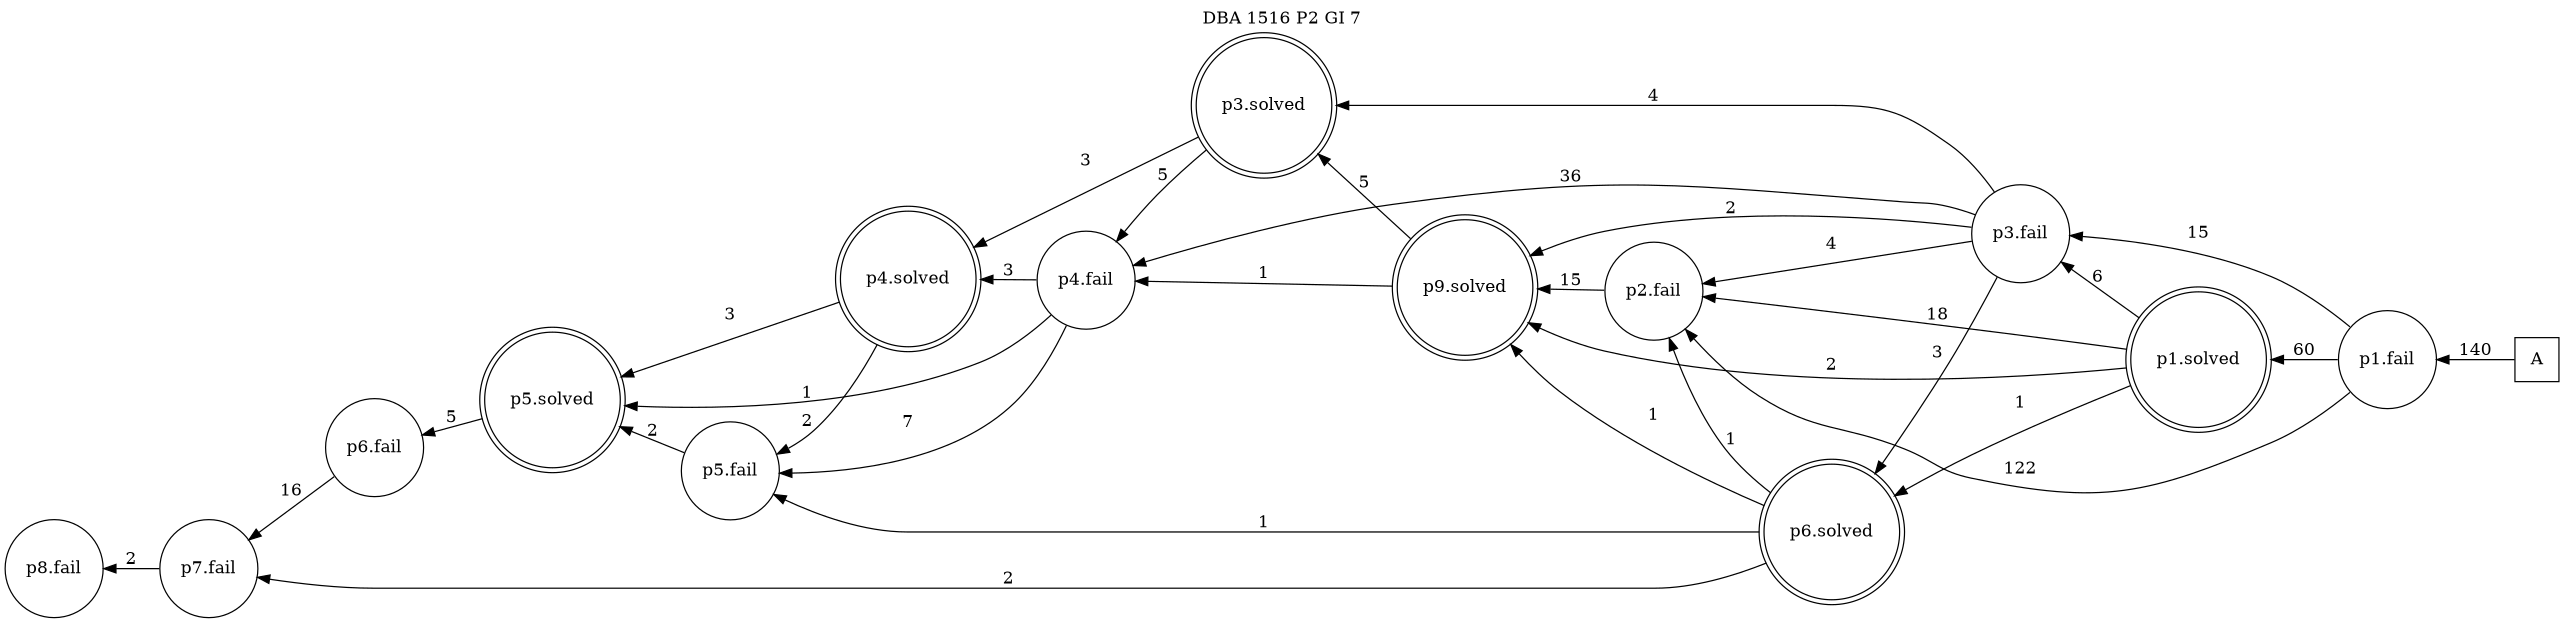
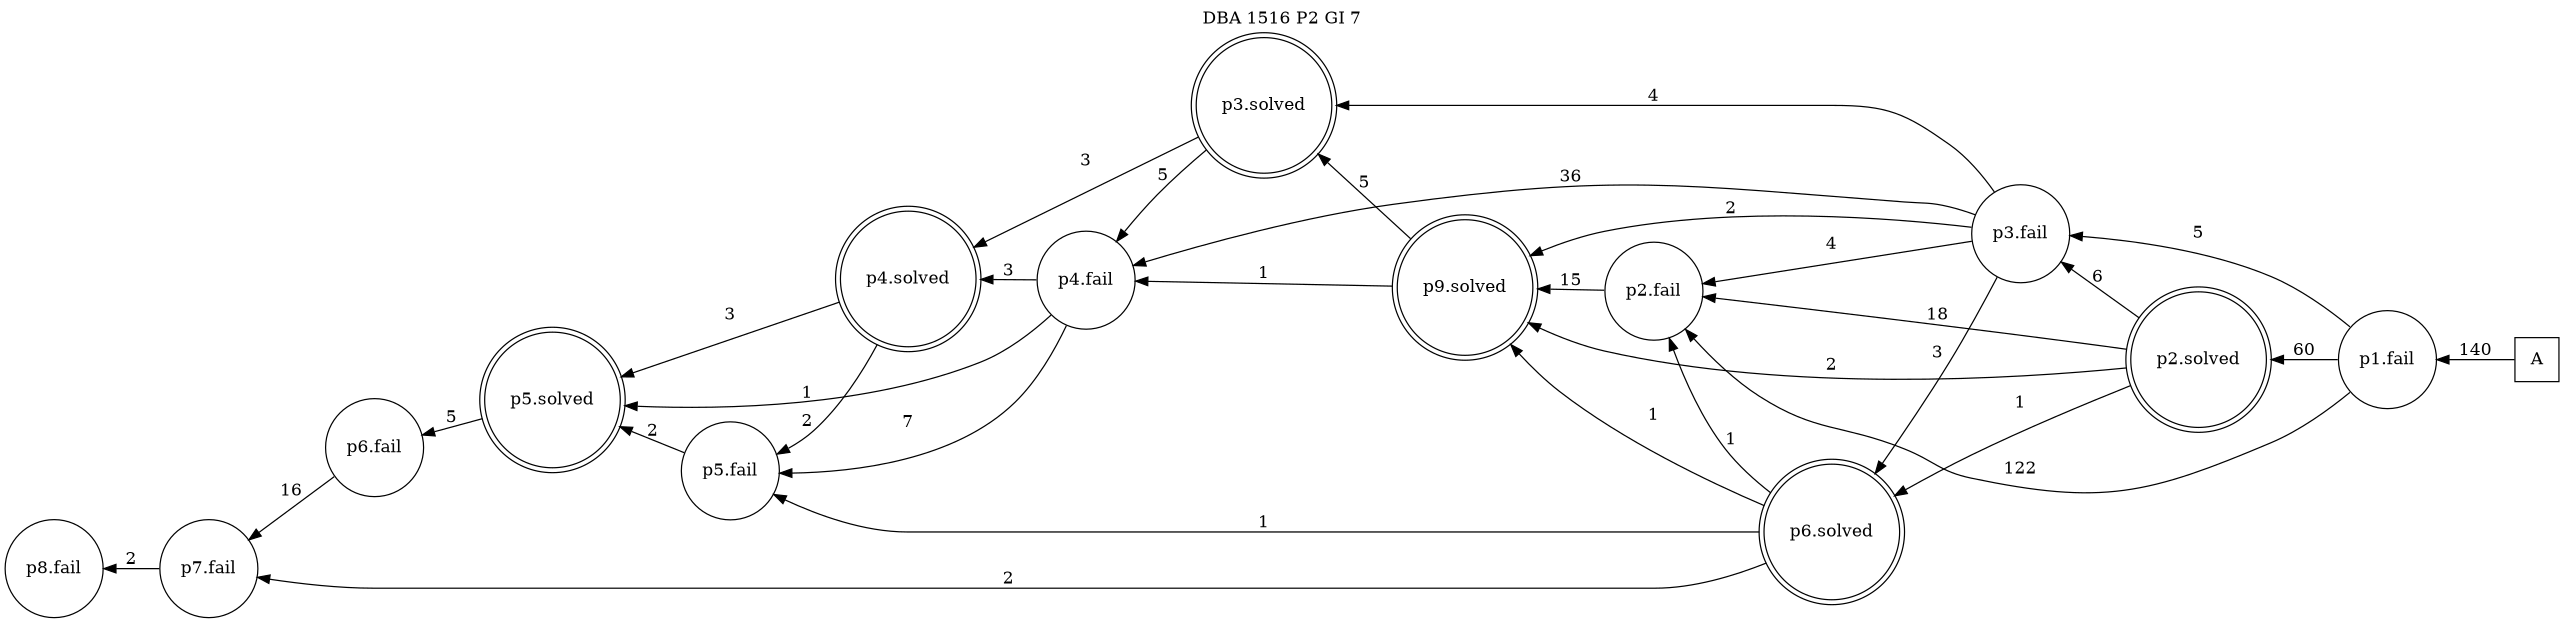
edge "p1.fail" -> "p3.fail": label "15" -> "5"
node "p1.solved": label "p1.solved" -> "p2.solved"
